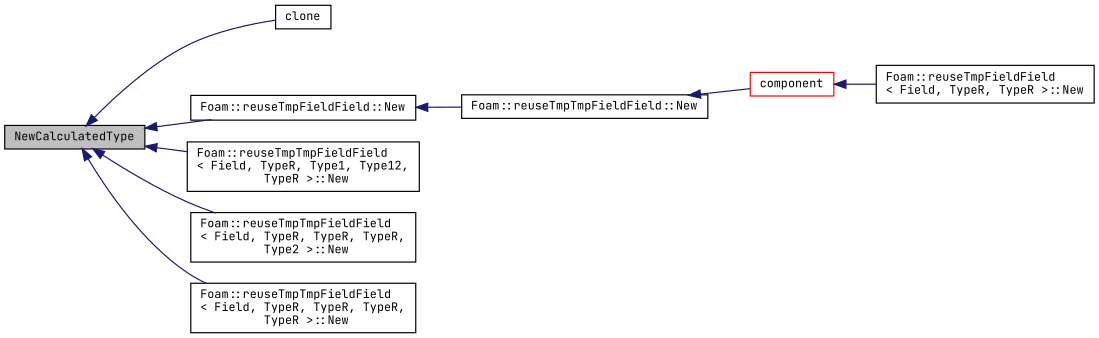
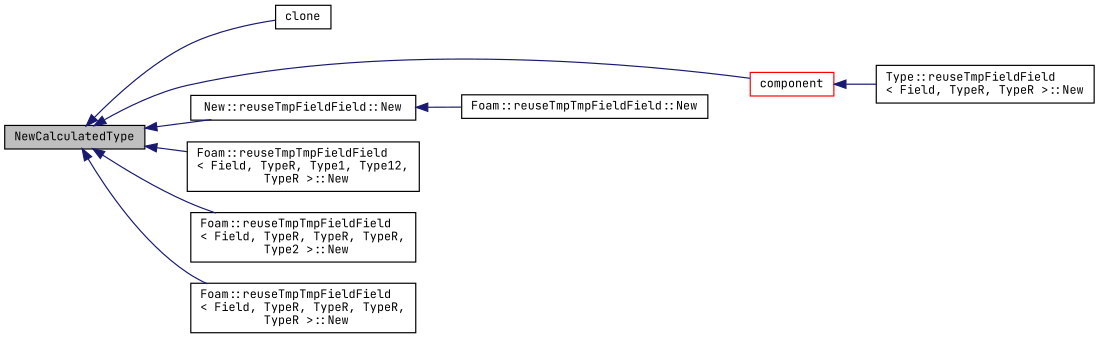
node "Foam::reuseTmpFieldField < Field, TypeR, TypeR >::New": label "Foam::reuseTmpFieldField < Field, TypeR, TypeR >::New" -> "Type::reuseTmpFieldField < Field, TypeR, TypeR >::New"
edge "component" -> "Foam::reuseTmpTmpFieldField::New": now "component" -> "NewCalculatedType"
node "Foam::reuseTmpFieldField::New": label "Foam::reuseTmpFieldField::New" -> "New::reuseTmpFieldField::New"
